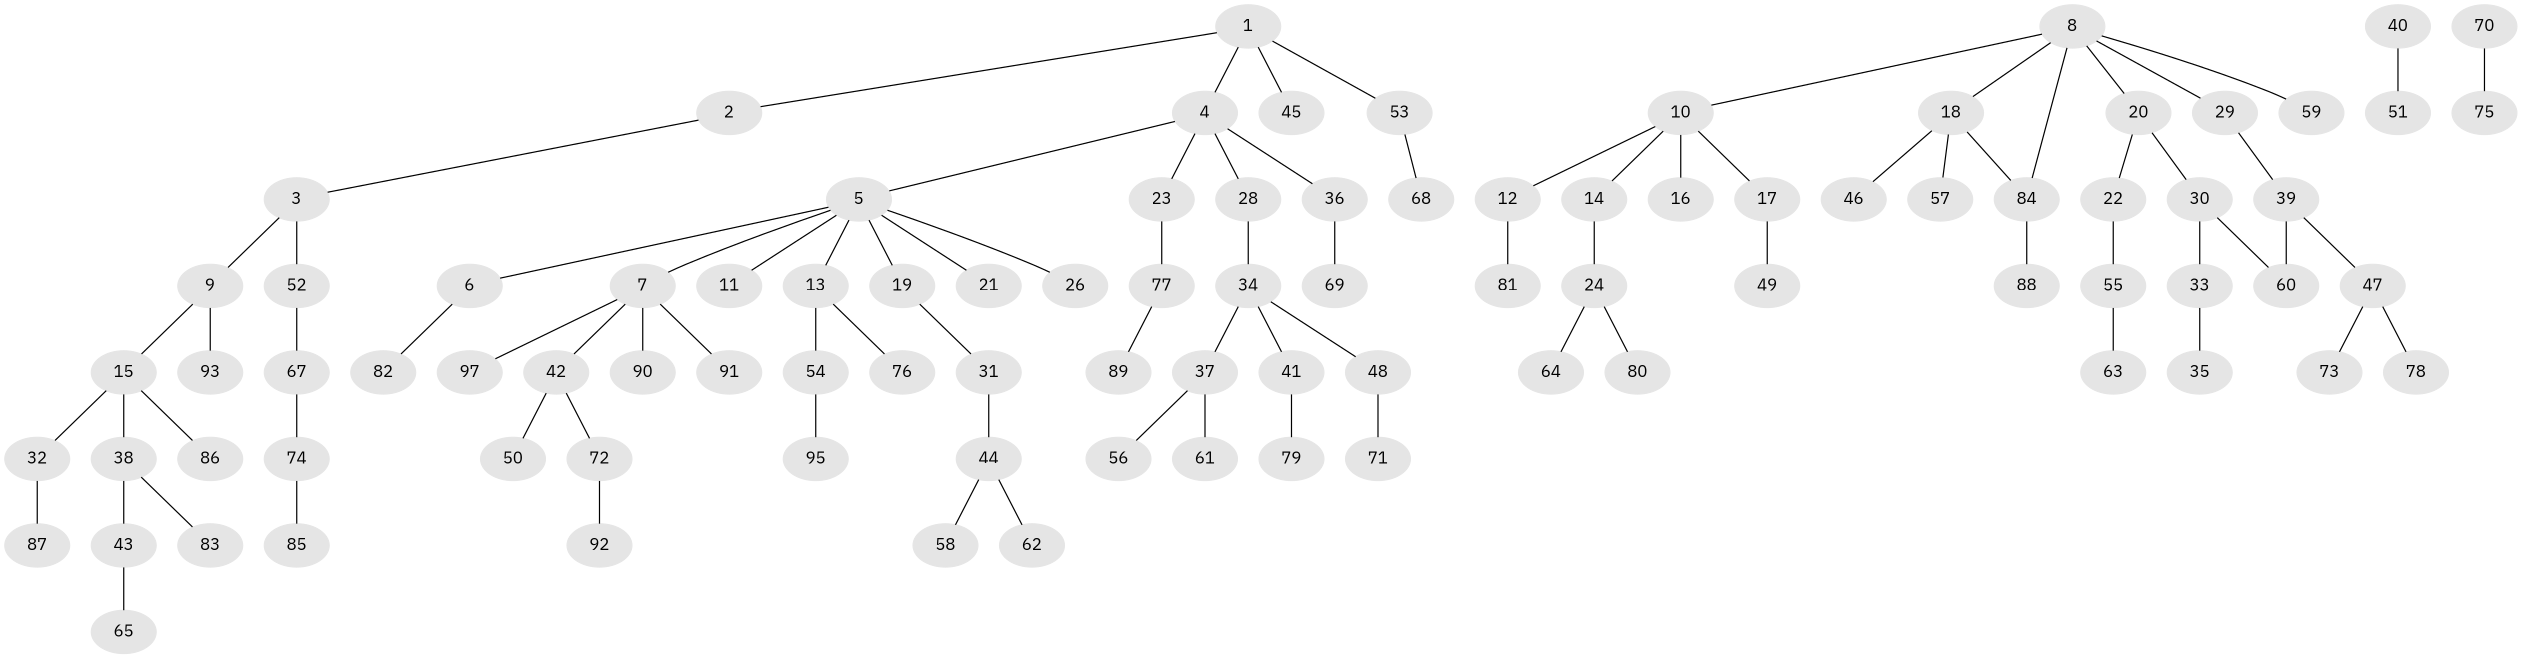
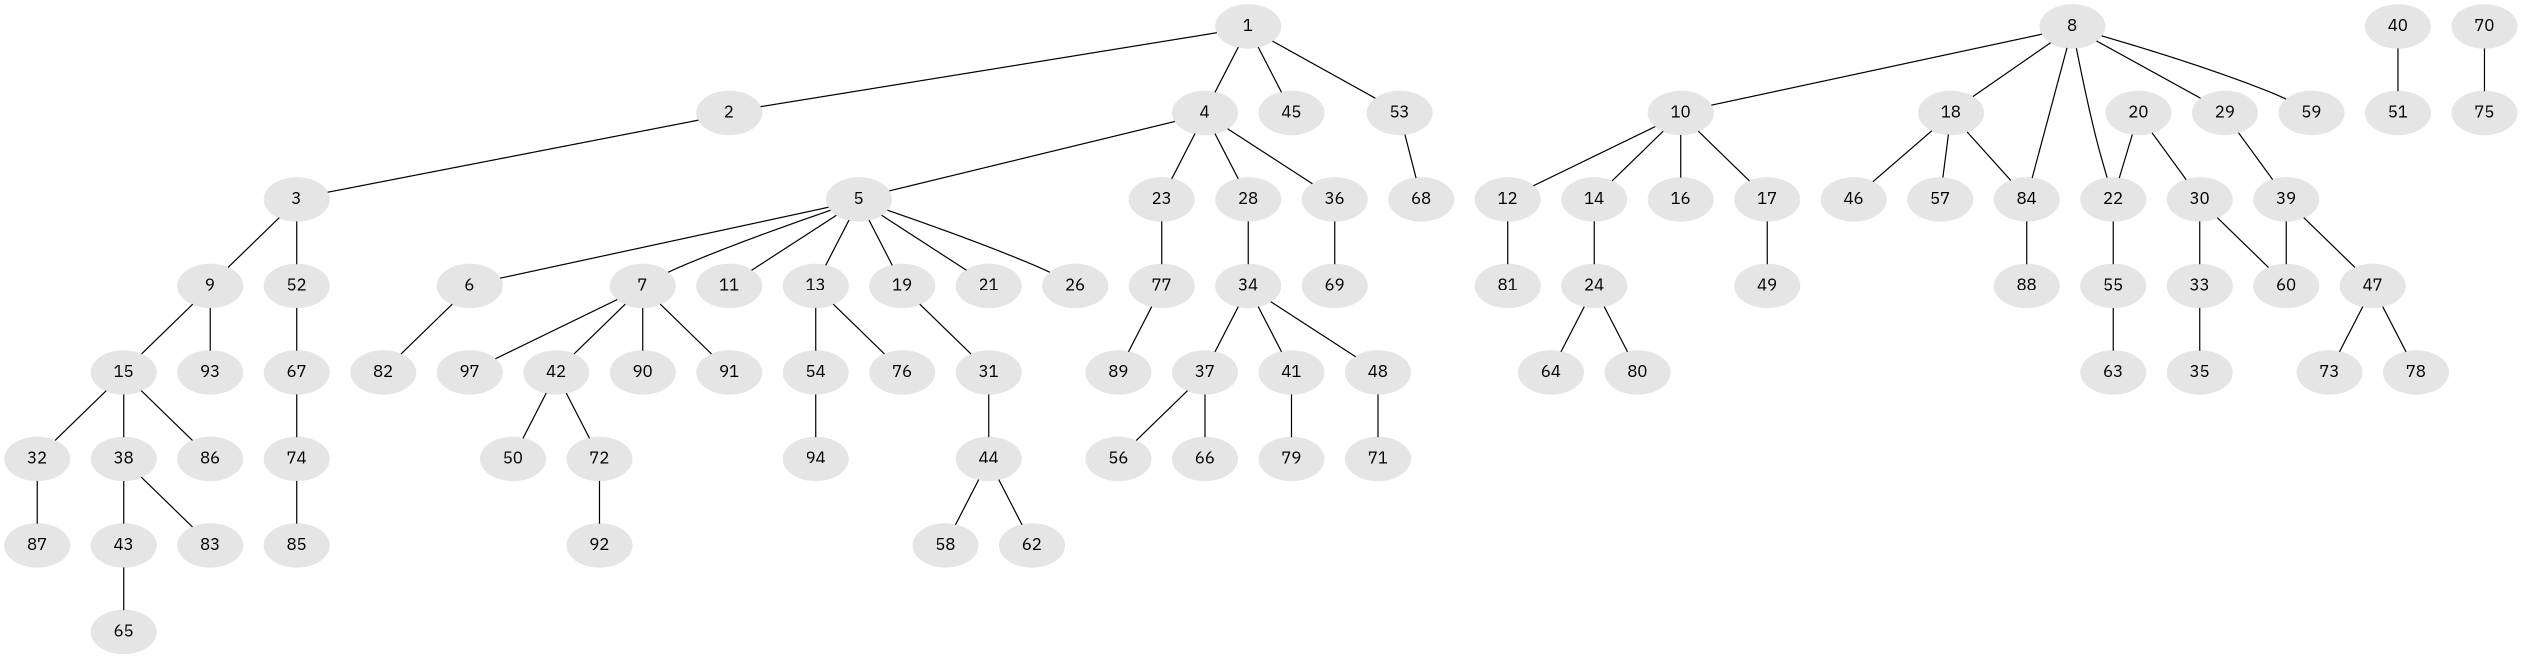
edge "8" -- "20": now "8" -- "22"
node "95": label "95" -> "94"
node "61": label "61" -> "66"
